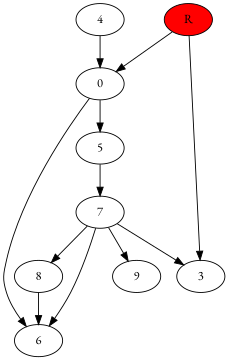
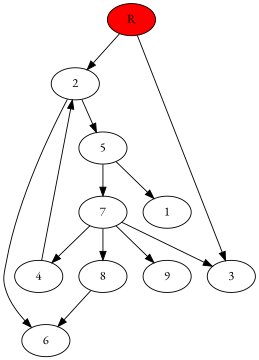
node "0": label "0" -> "2"
node "1": added
edge "7" -> "6": now "7" -> "4"
